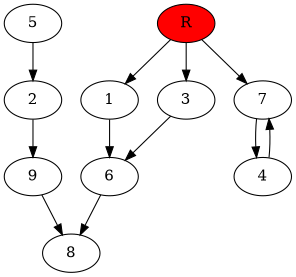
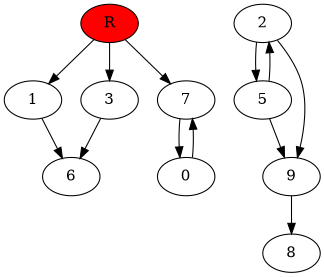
edge "2" -> "5": added
edge "5" -> "9": added
node "4": label "4" -> "0"
edge "6" -> "8": removed
